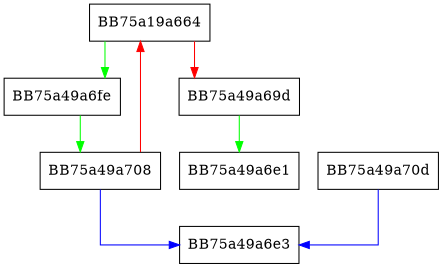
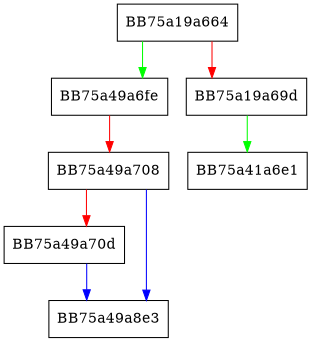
node "BB75a49a69d": label "BB75a49a69d" -> "BB75a19a69d"
edge "BB75a49a708" -> "BB75a19a664": now "BB75a49a708" -> "BB75a49a70d"
edge "BB75a49a6fe" -> "BB75a49a708": color green -> red
node "BB75a49a6e1": label "BB75a49a6e1" -> "BB75a41a6e1"
node "BB75a49a6e3": label "BB75a49a6e3" -> "BB75a49a8e3"
